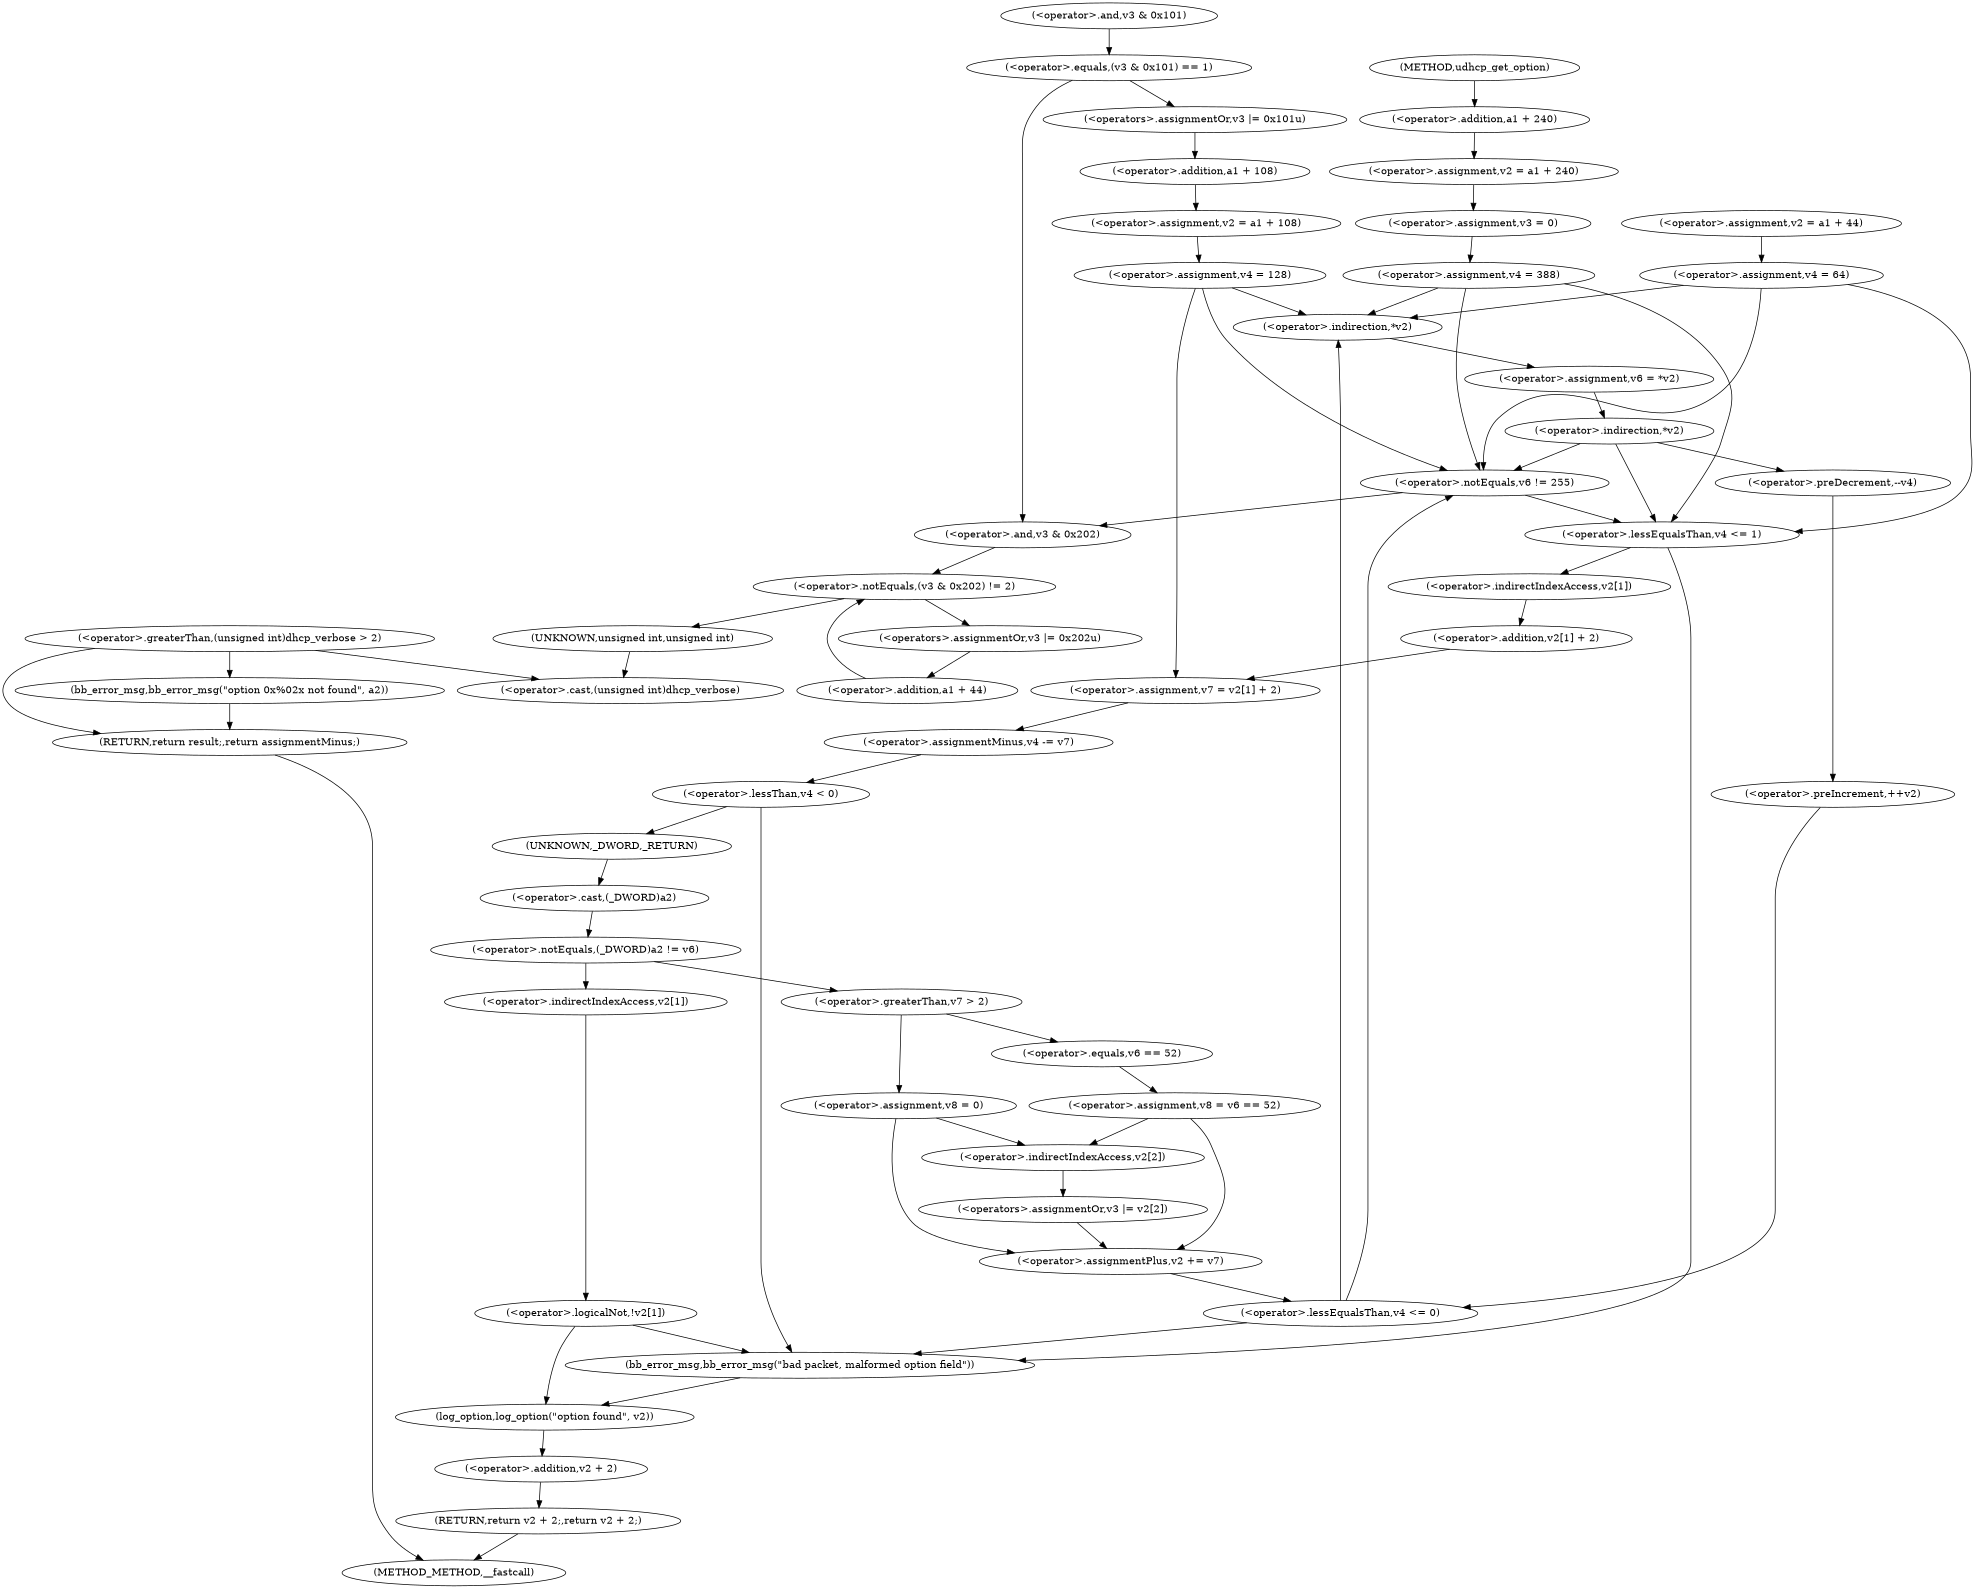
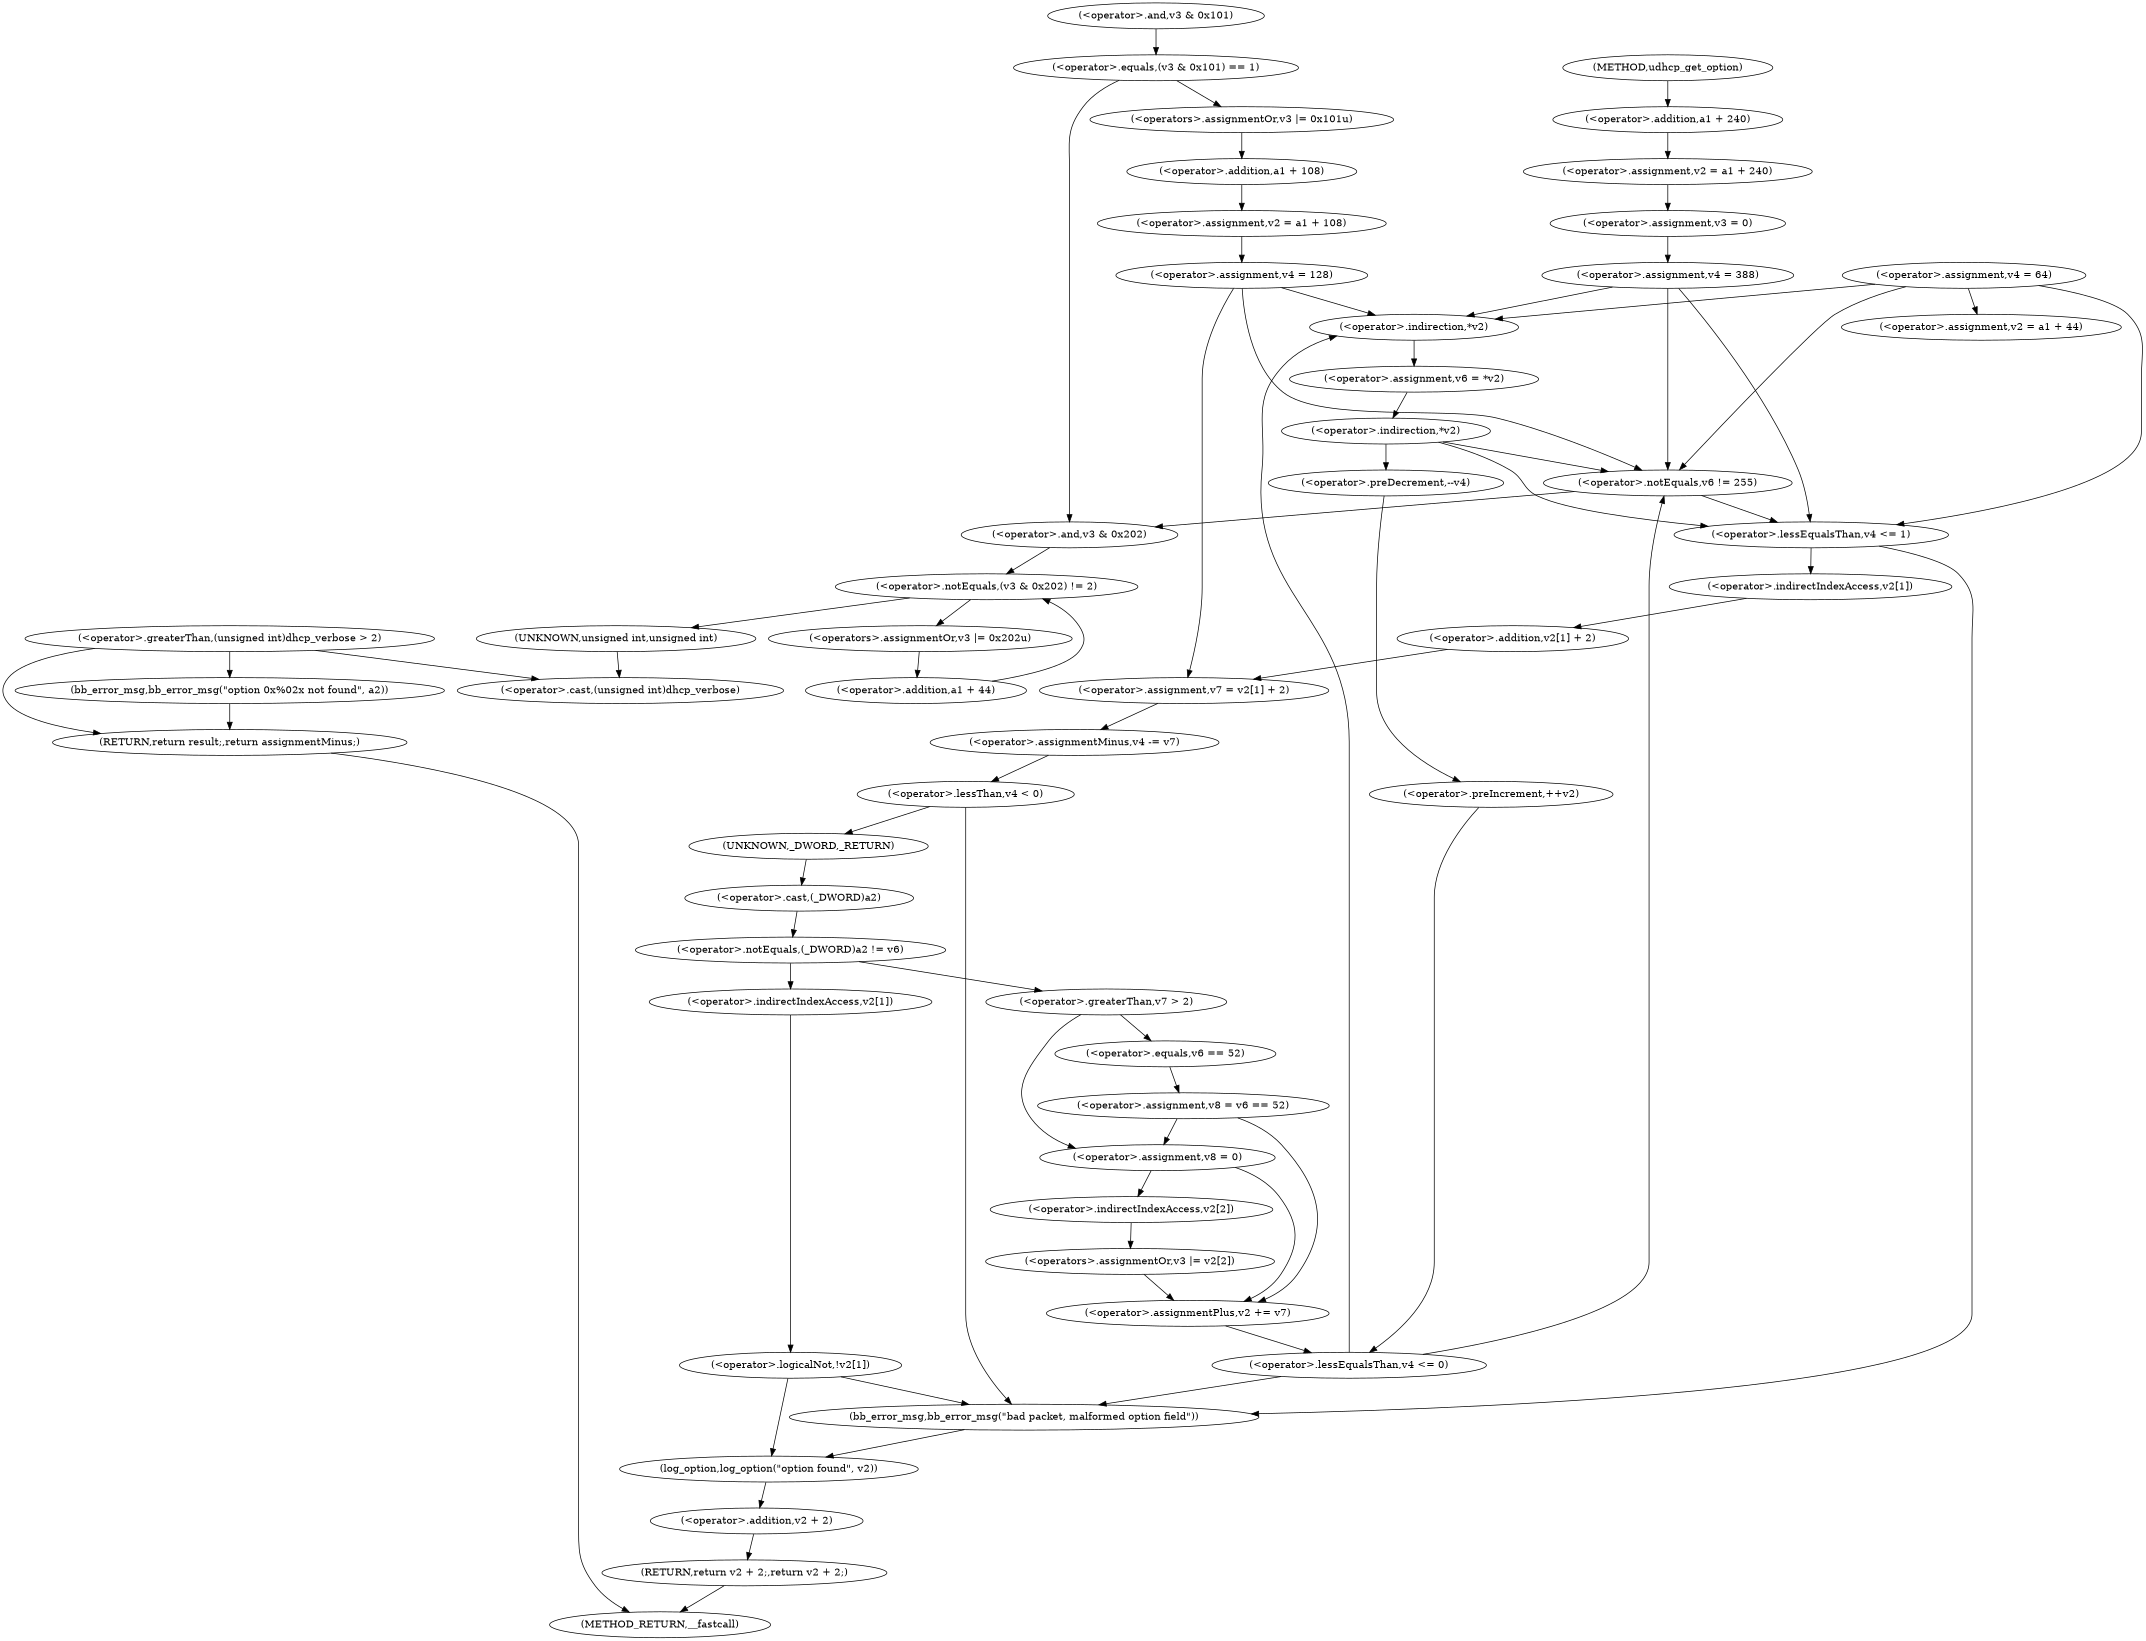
edge "(<operator>.assignment,v2 = a1 + 44)" -> "(<operator>.assignment,v4 = 64)": reversed
edge "(<operator>.assignment,v8 = v6 == 52)" -> "(<operator>.indirectIndexAccess,v2[2])": now "(<operator>.assignment,v8 = v6 == 52)" -> "(<operator>.assignment,v8 = 0)"
node "(METHOD_METHOD,__fastcall)": label "(METHOD_METHOD,__fastcall)" -> "(METHOD_RETURN,__fastcall)"
